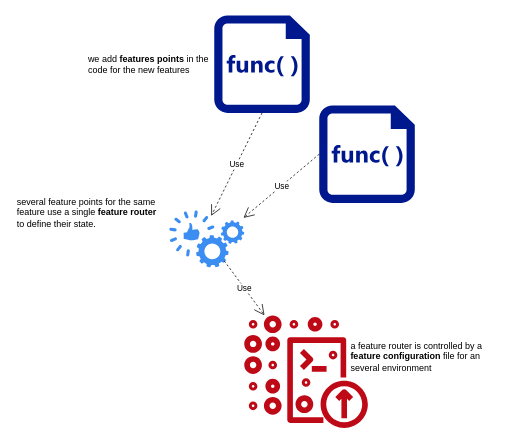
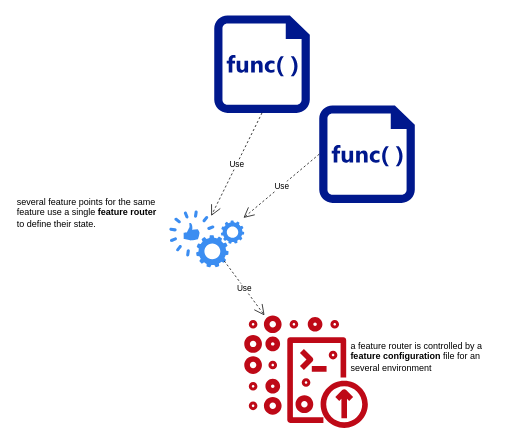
node "we add features points in the code for the new features": removed
